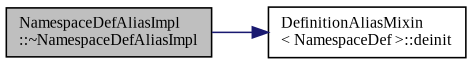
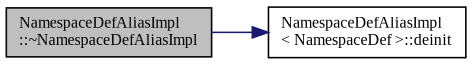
node "DefinitionAliasMixin < NamespaceDef >::deinit": label "DefinitionAliasMixin < NamespaceDef >::deinit" -> "NamespaceDefAliasImpl < NamespaceDef >::deinit"
